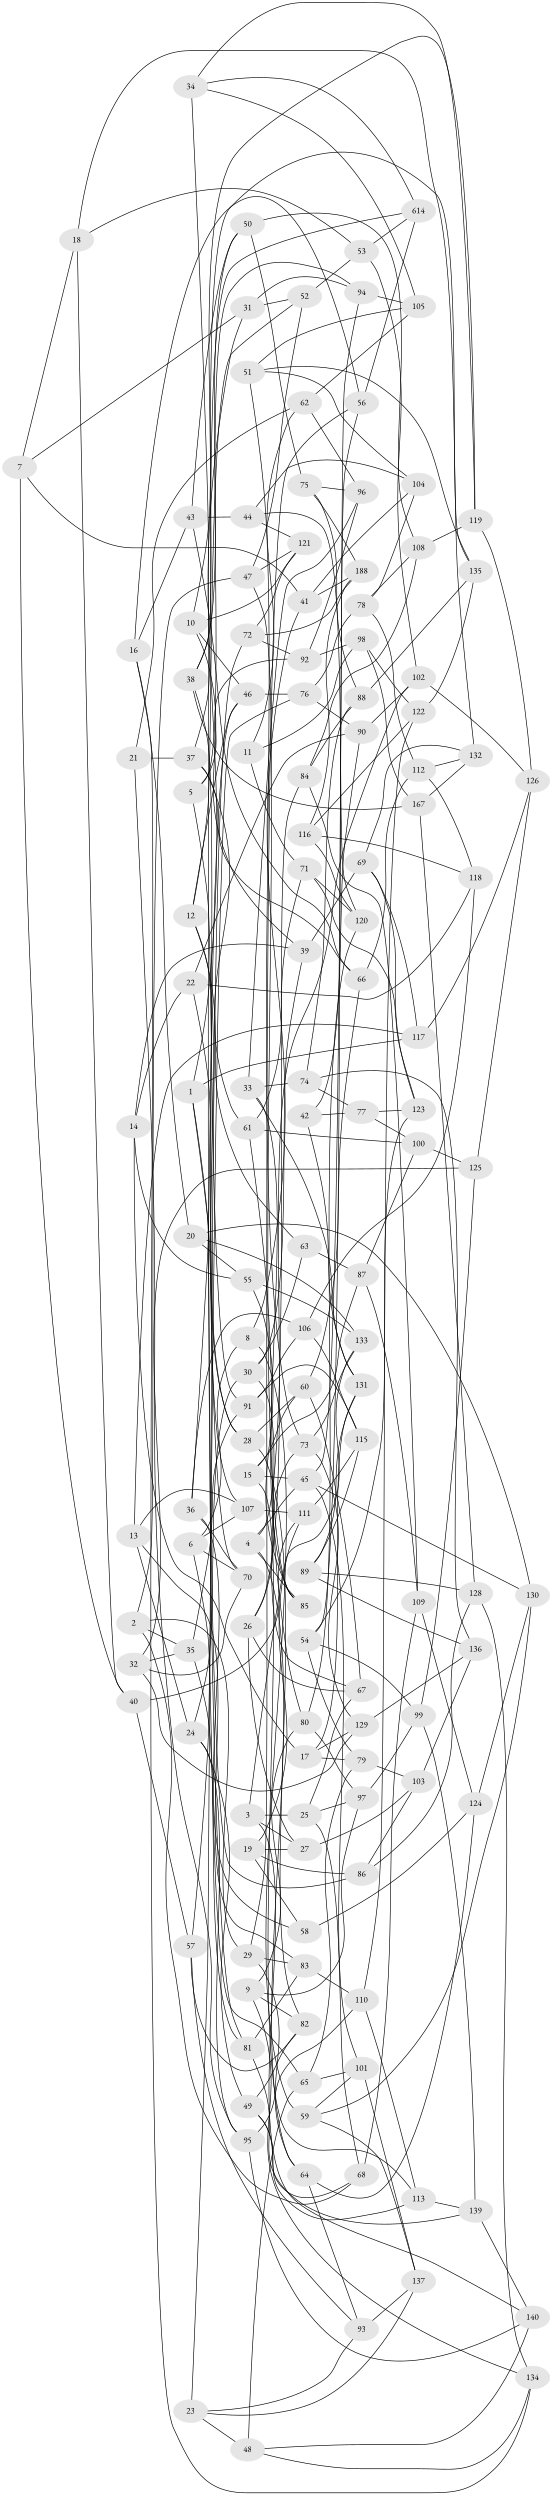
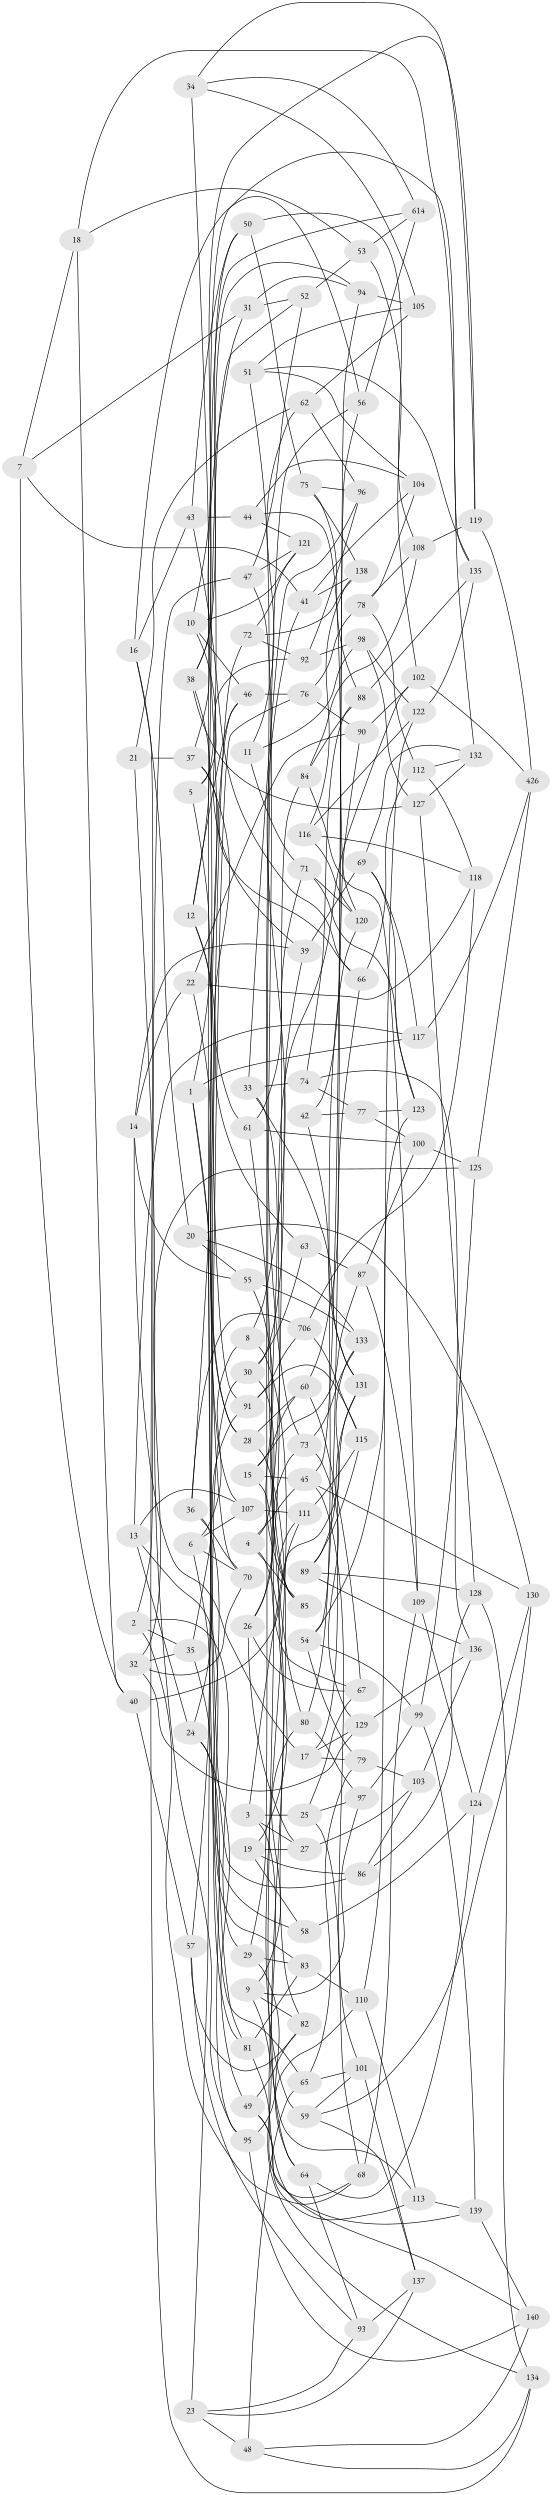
node "188": label "188" -> "138"
node "126": label "126" -> "426"
node "167": label "167" -> "127"
node "106": label "106" -> "706"
